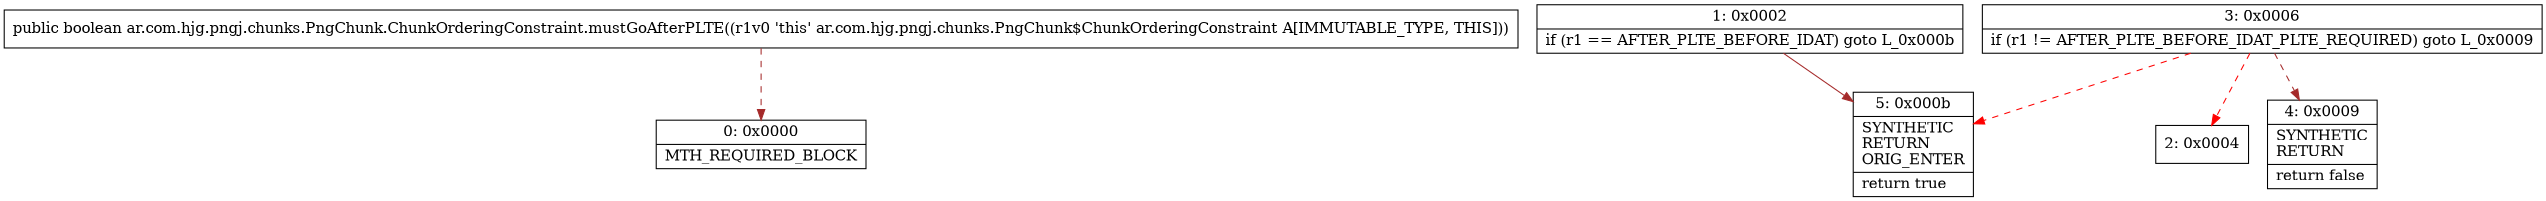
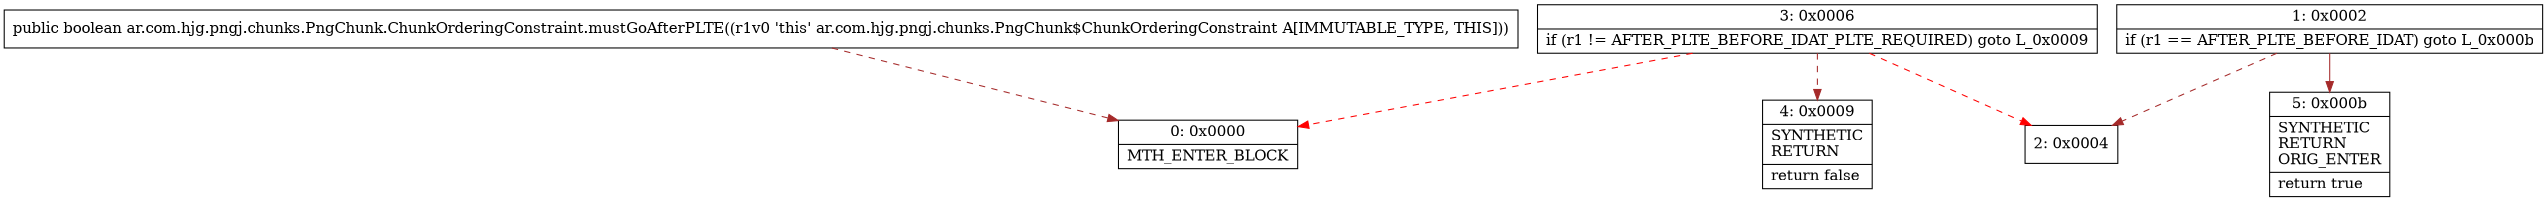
edge "3: 0x0006" -> "5: 0x000b": now "3: 0x0006" -> "0: 0x0000"
edge "1: 0x0002" -> "2: 0x0004": added
node "0: 0x0000": text "MTH_REQUIRED_BLOCK" -> "MTH_ENTER_BLOCK"
